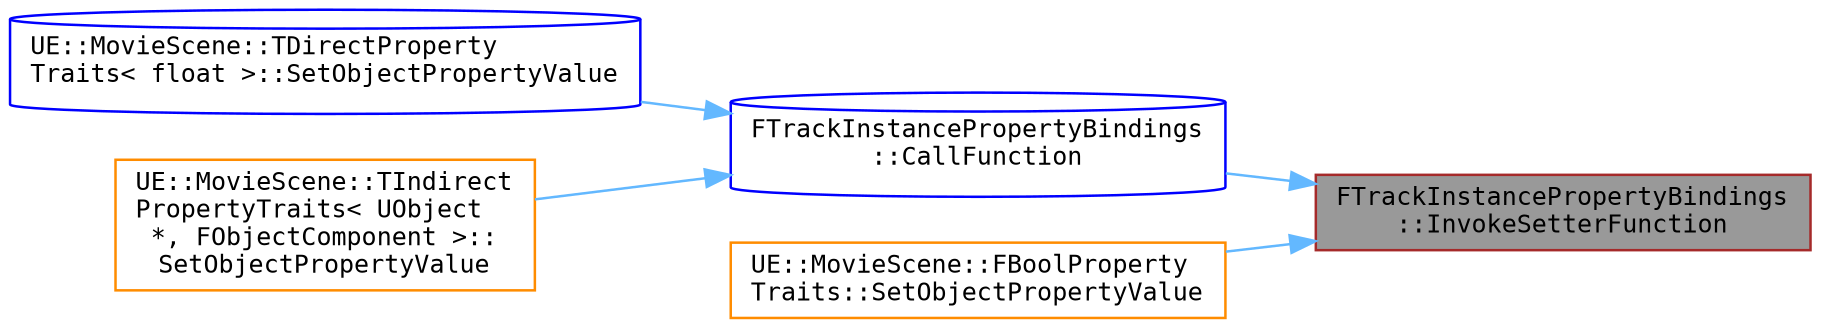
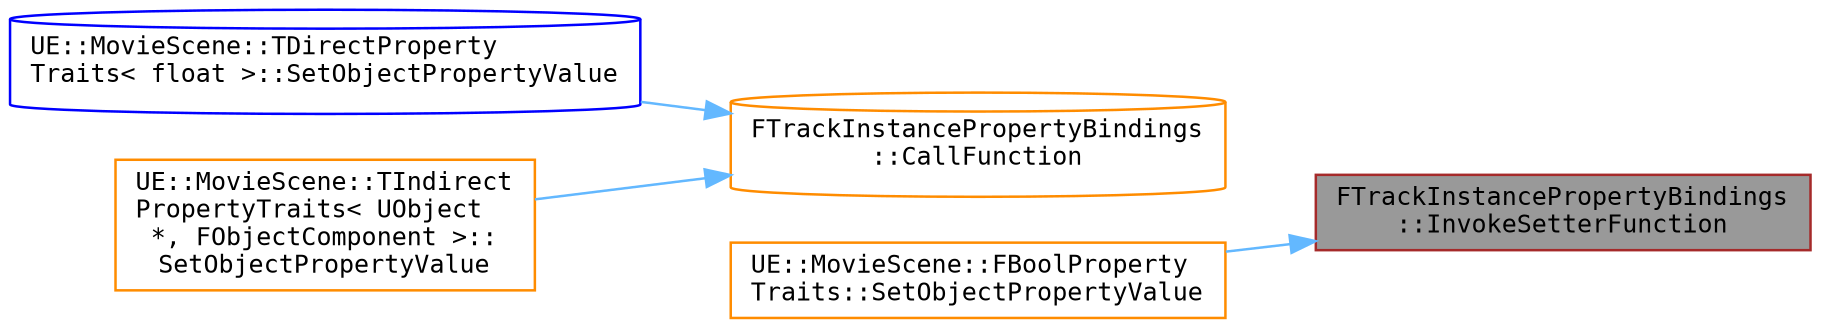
node "FTrackInstancePropertyBindings ::CallFunction": color blue -> darkorange
edge "FTrackInstancePropertyBindings ::CallFunction" -> "FTrackInstancePropertyBindings ::InvokeSetterFunction": removed
